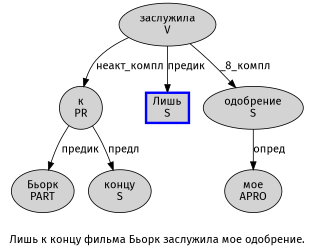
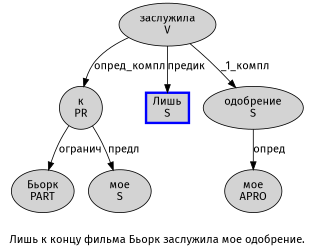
edge "заслужила V" -> "к PR": label "неакт_компл" -> "опред_компл"
edge "заслужила V" -> "одобрение S": label "_8_компл" -> "_1_компл"
edge "к PR" -> "Бьорк PART": label "предик" -> "огранич"
node "концу S": label "концу S" -> "мое S"
